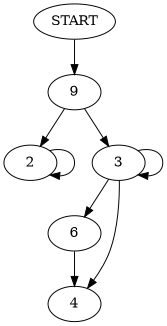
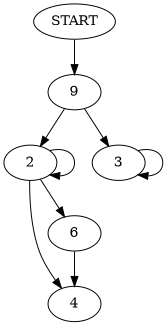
edge "3" -> "6": now "2" -> "6"
edge "3" -> "4": now "2" -> "4"
